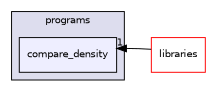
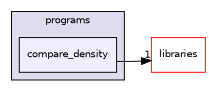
edge "libraries" -> "compare_density": reversed
